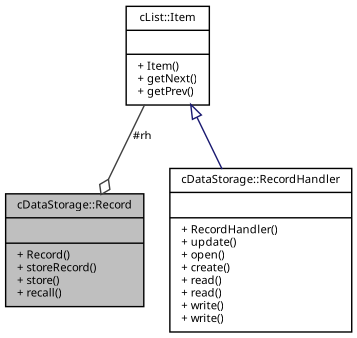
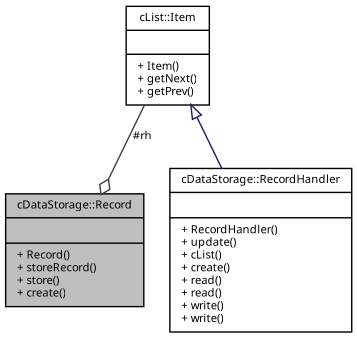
node "cDataStorage::RecordHandler": text "+ open()" -> "+ cList()"
node "cDataStorage::Record": text "+ recall()" -> "+ create()"
